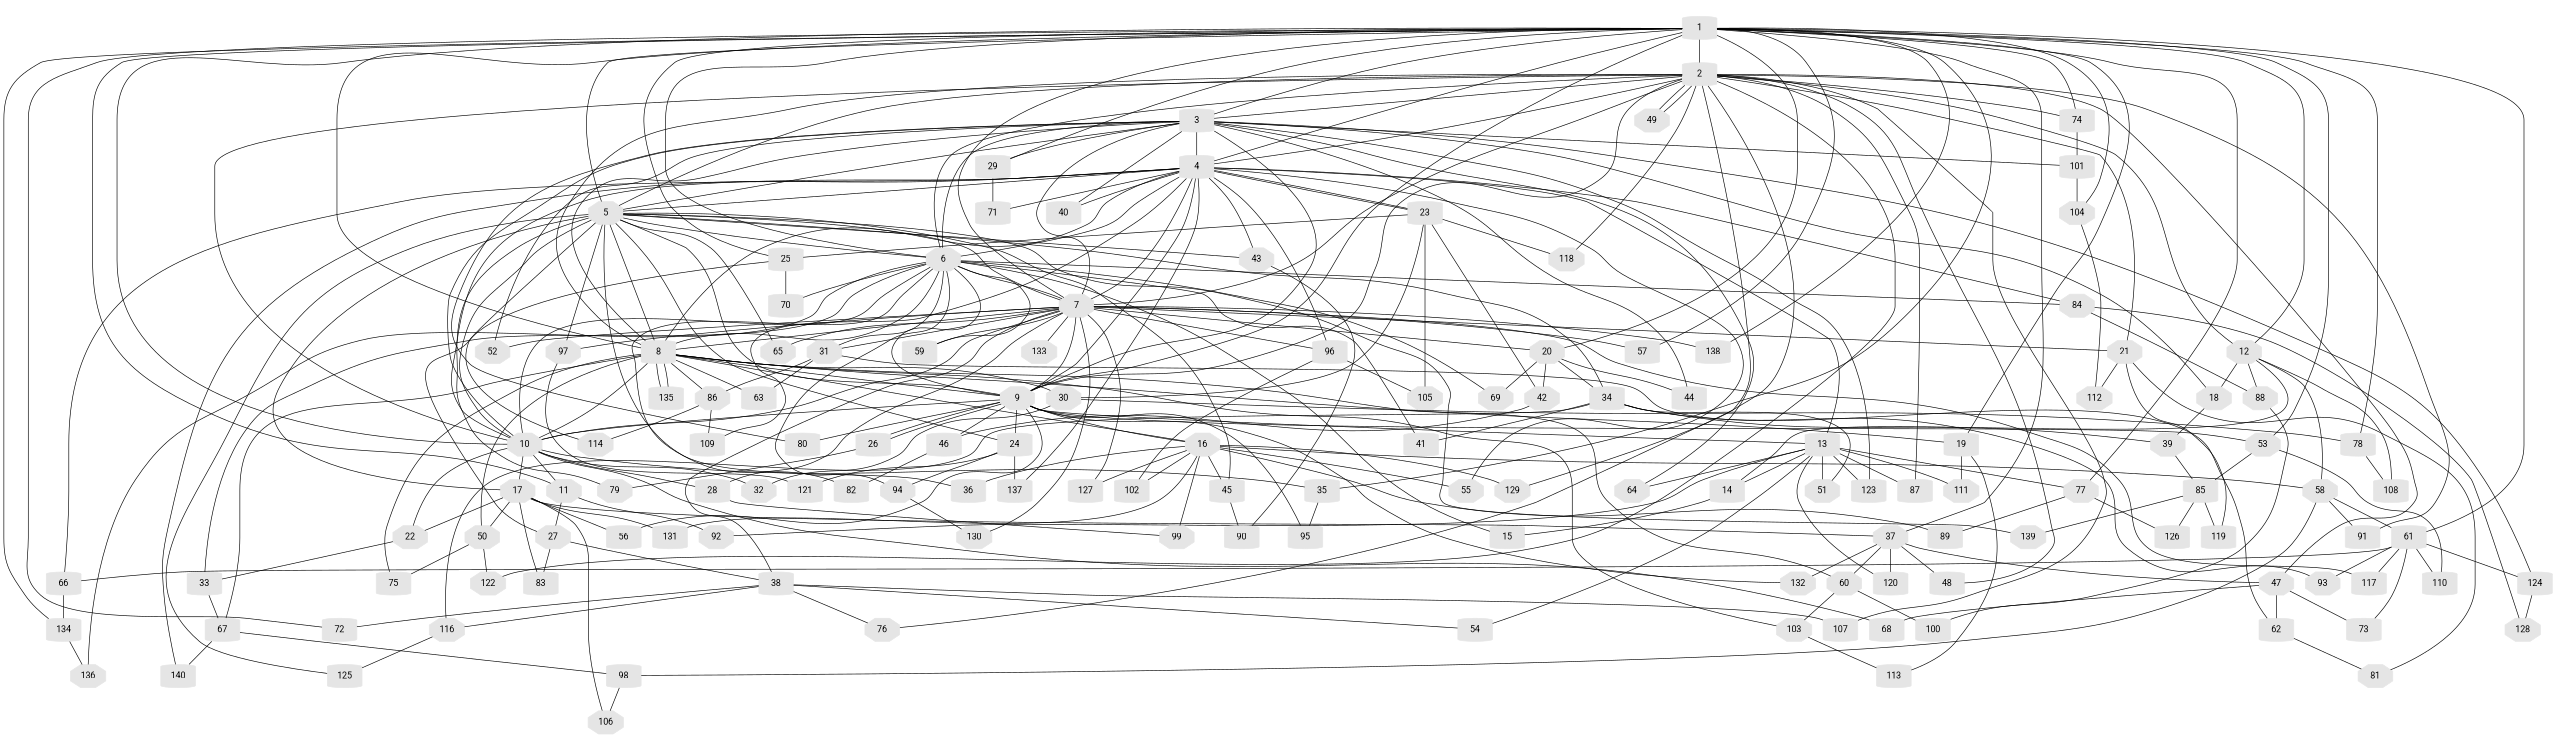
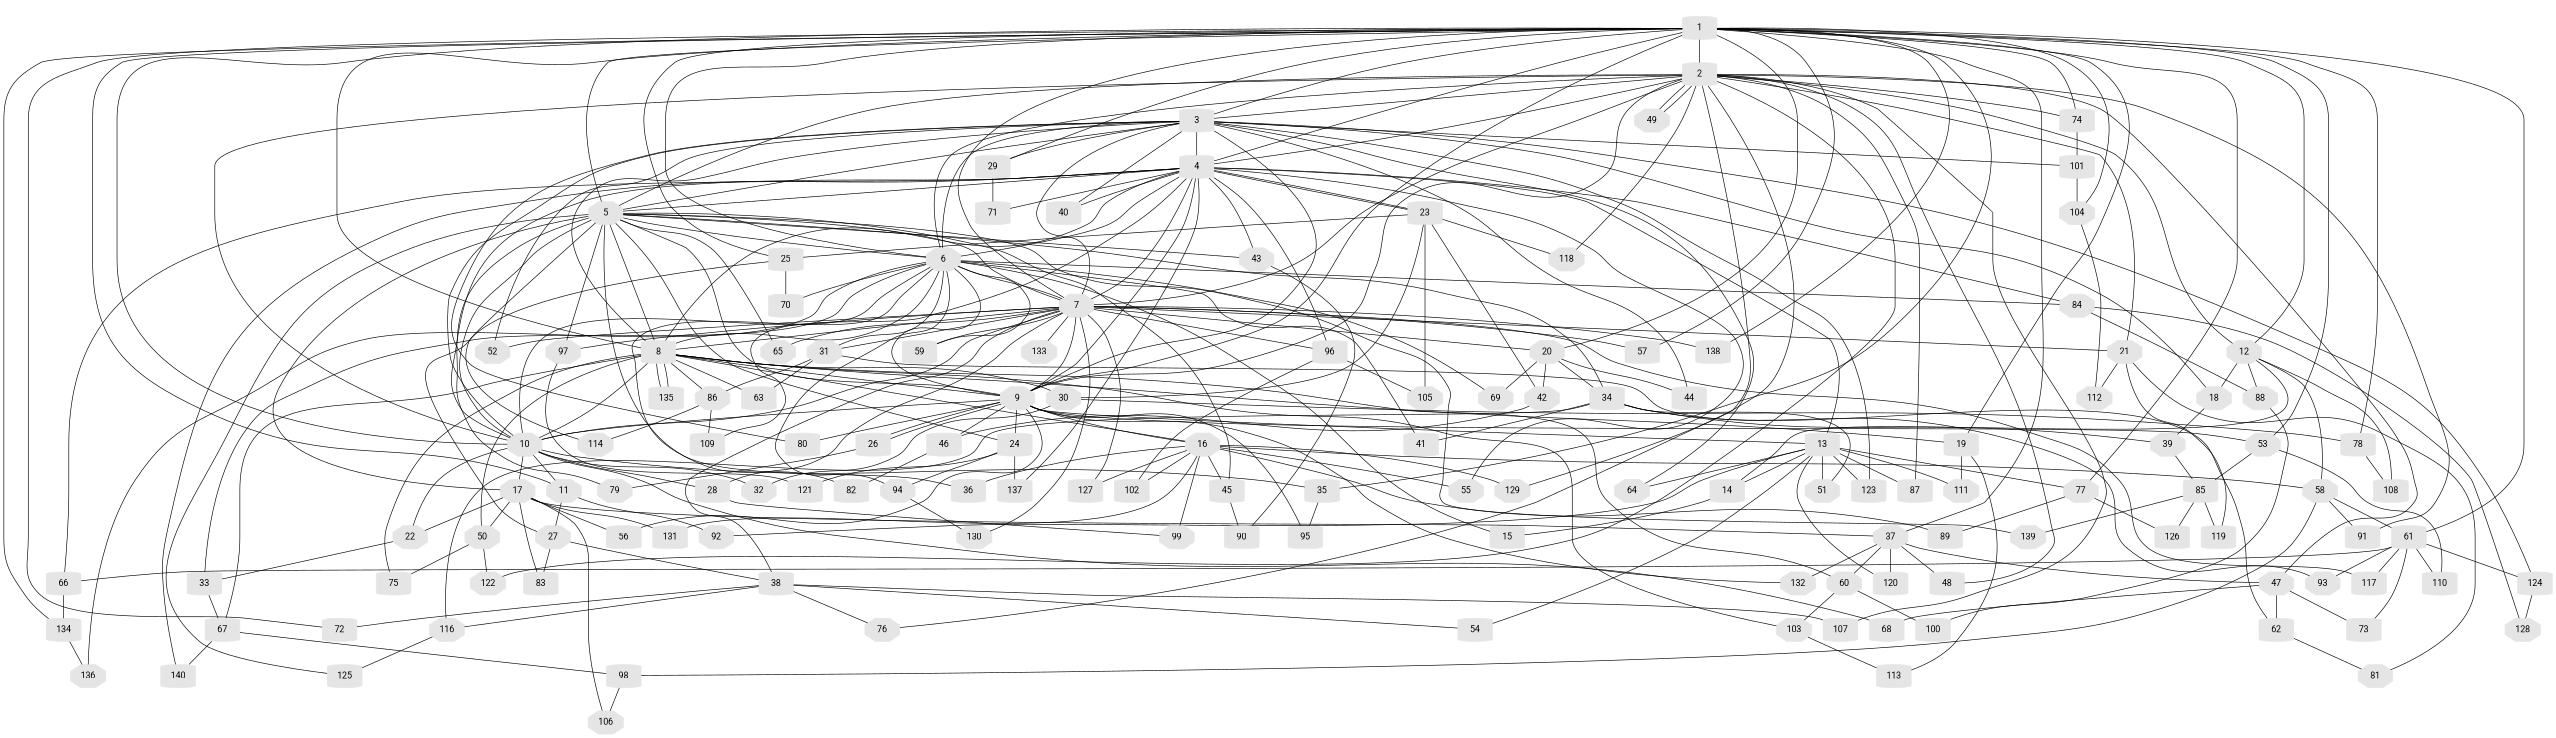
edge "2" -- "8": removed
